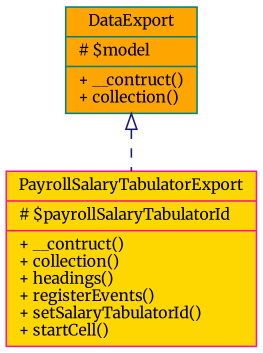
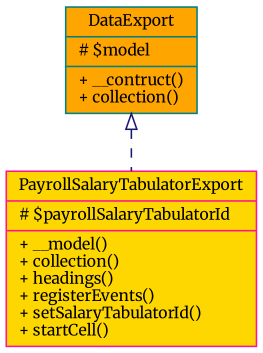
node "PayrollSalaryTabulatorExport": text "+ __contruct()" -> "+ __model()"
